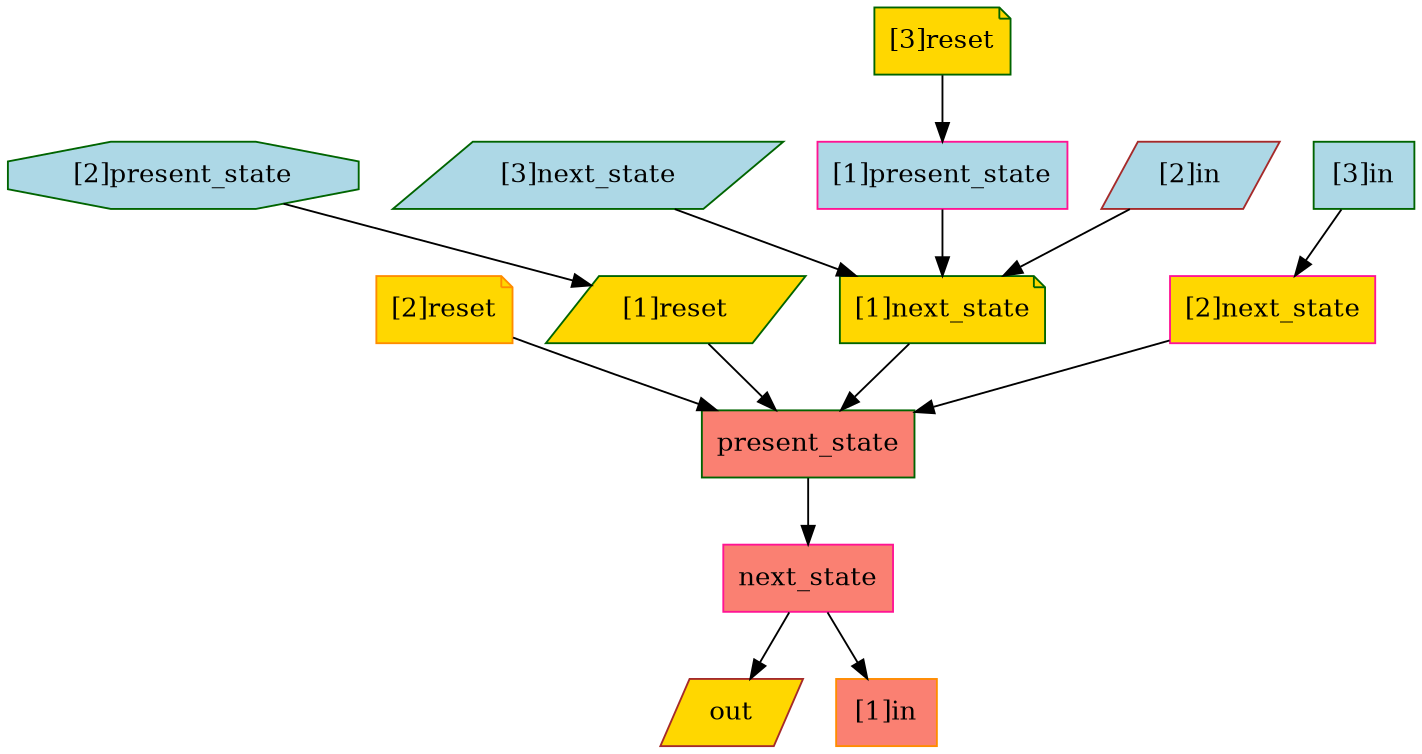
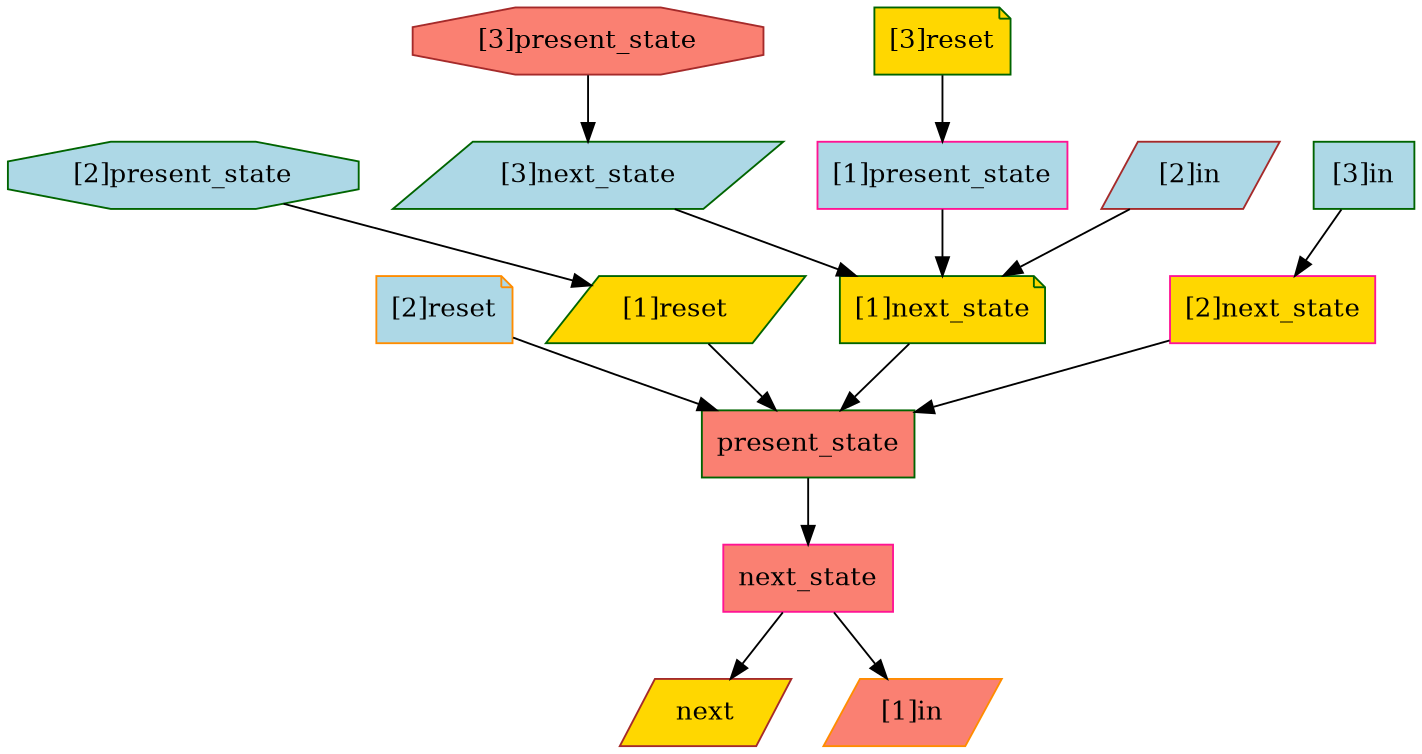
node "[3]present_state": added
node "[2]reset": fillcolor gold -> lightblue
node "out": label "out" -> "next"
node "[1]in": shape box -> parallelogram
